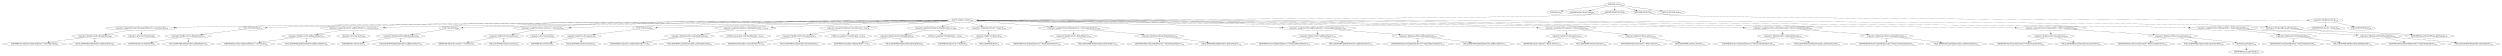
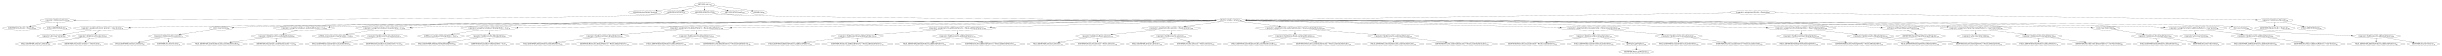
edge "(BLOCK,<empty>,<empty>)" -> "(<operator>.assignment,this.dir = fileset.dir)": reversed
node "(LITERAL,true,boolean useDefaultExcludes = true)": removed
